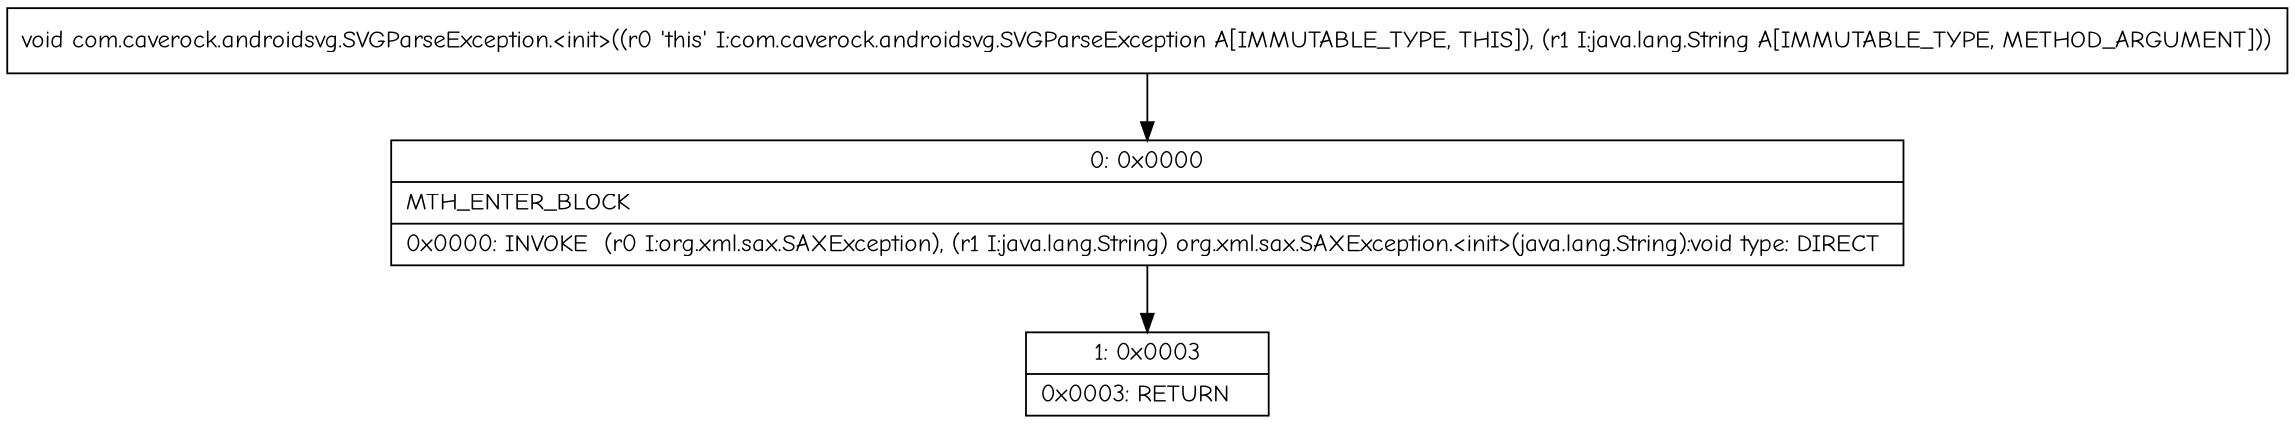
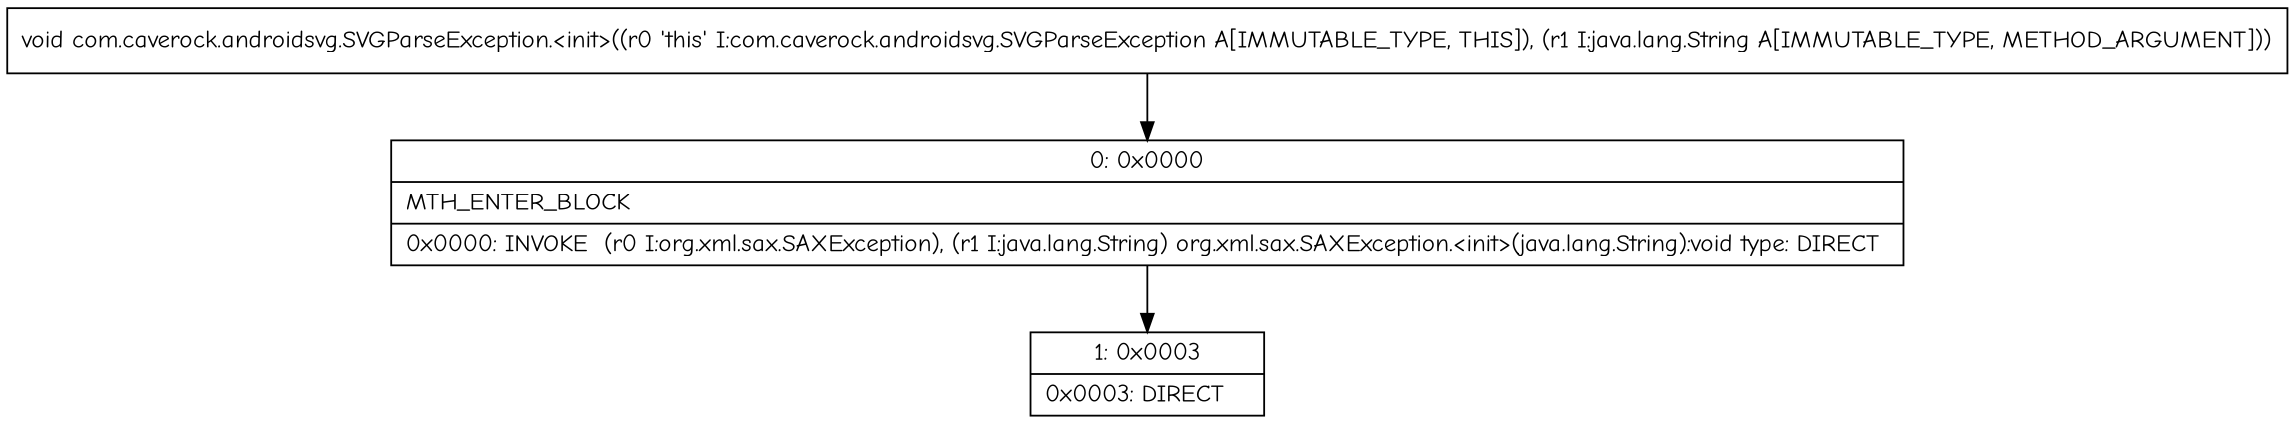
node "1: 0x0003": text "0x0003: RETURN" -> "0x0003: DIRECT"
